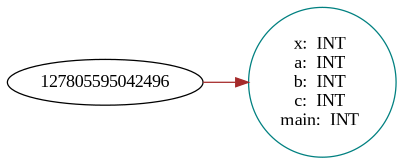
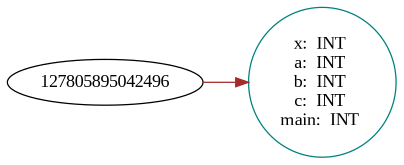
node "127805595042496": label "127805595042496" -> "127805895042496"
